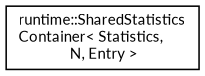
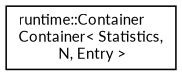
node "runtime::SharedStatistics Container< Statistics, N, Entry >": label "runtime::SharedStatistics Container< Statistics, N, Entry >" -> "runtime::Container Container< Statistics, N, Entry >"
